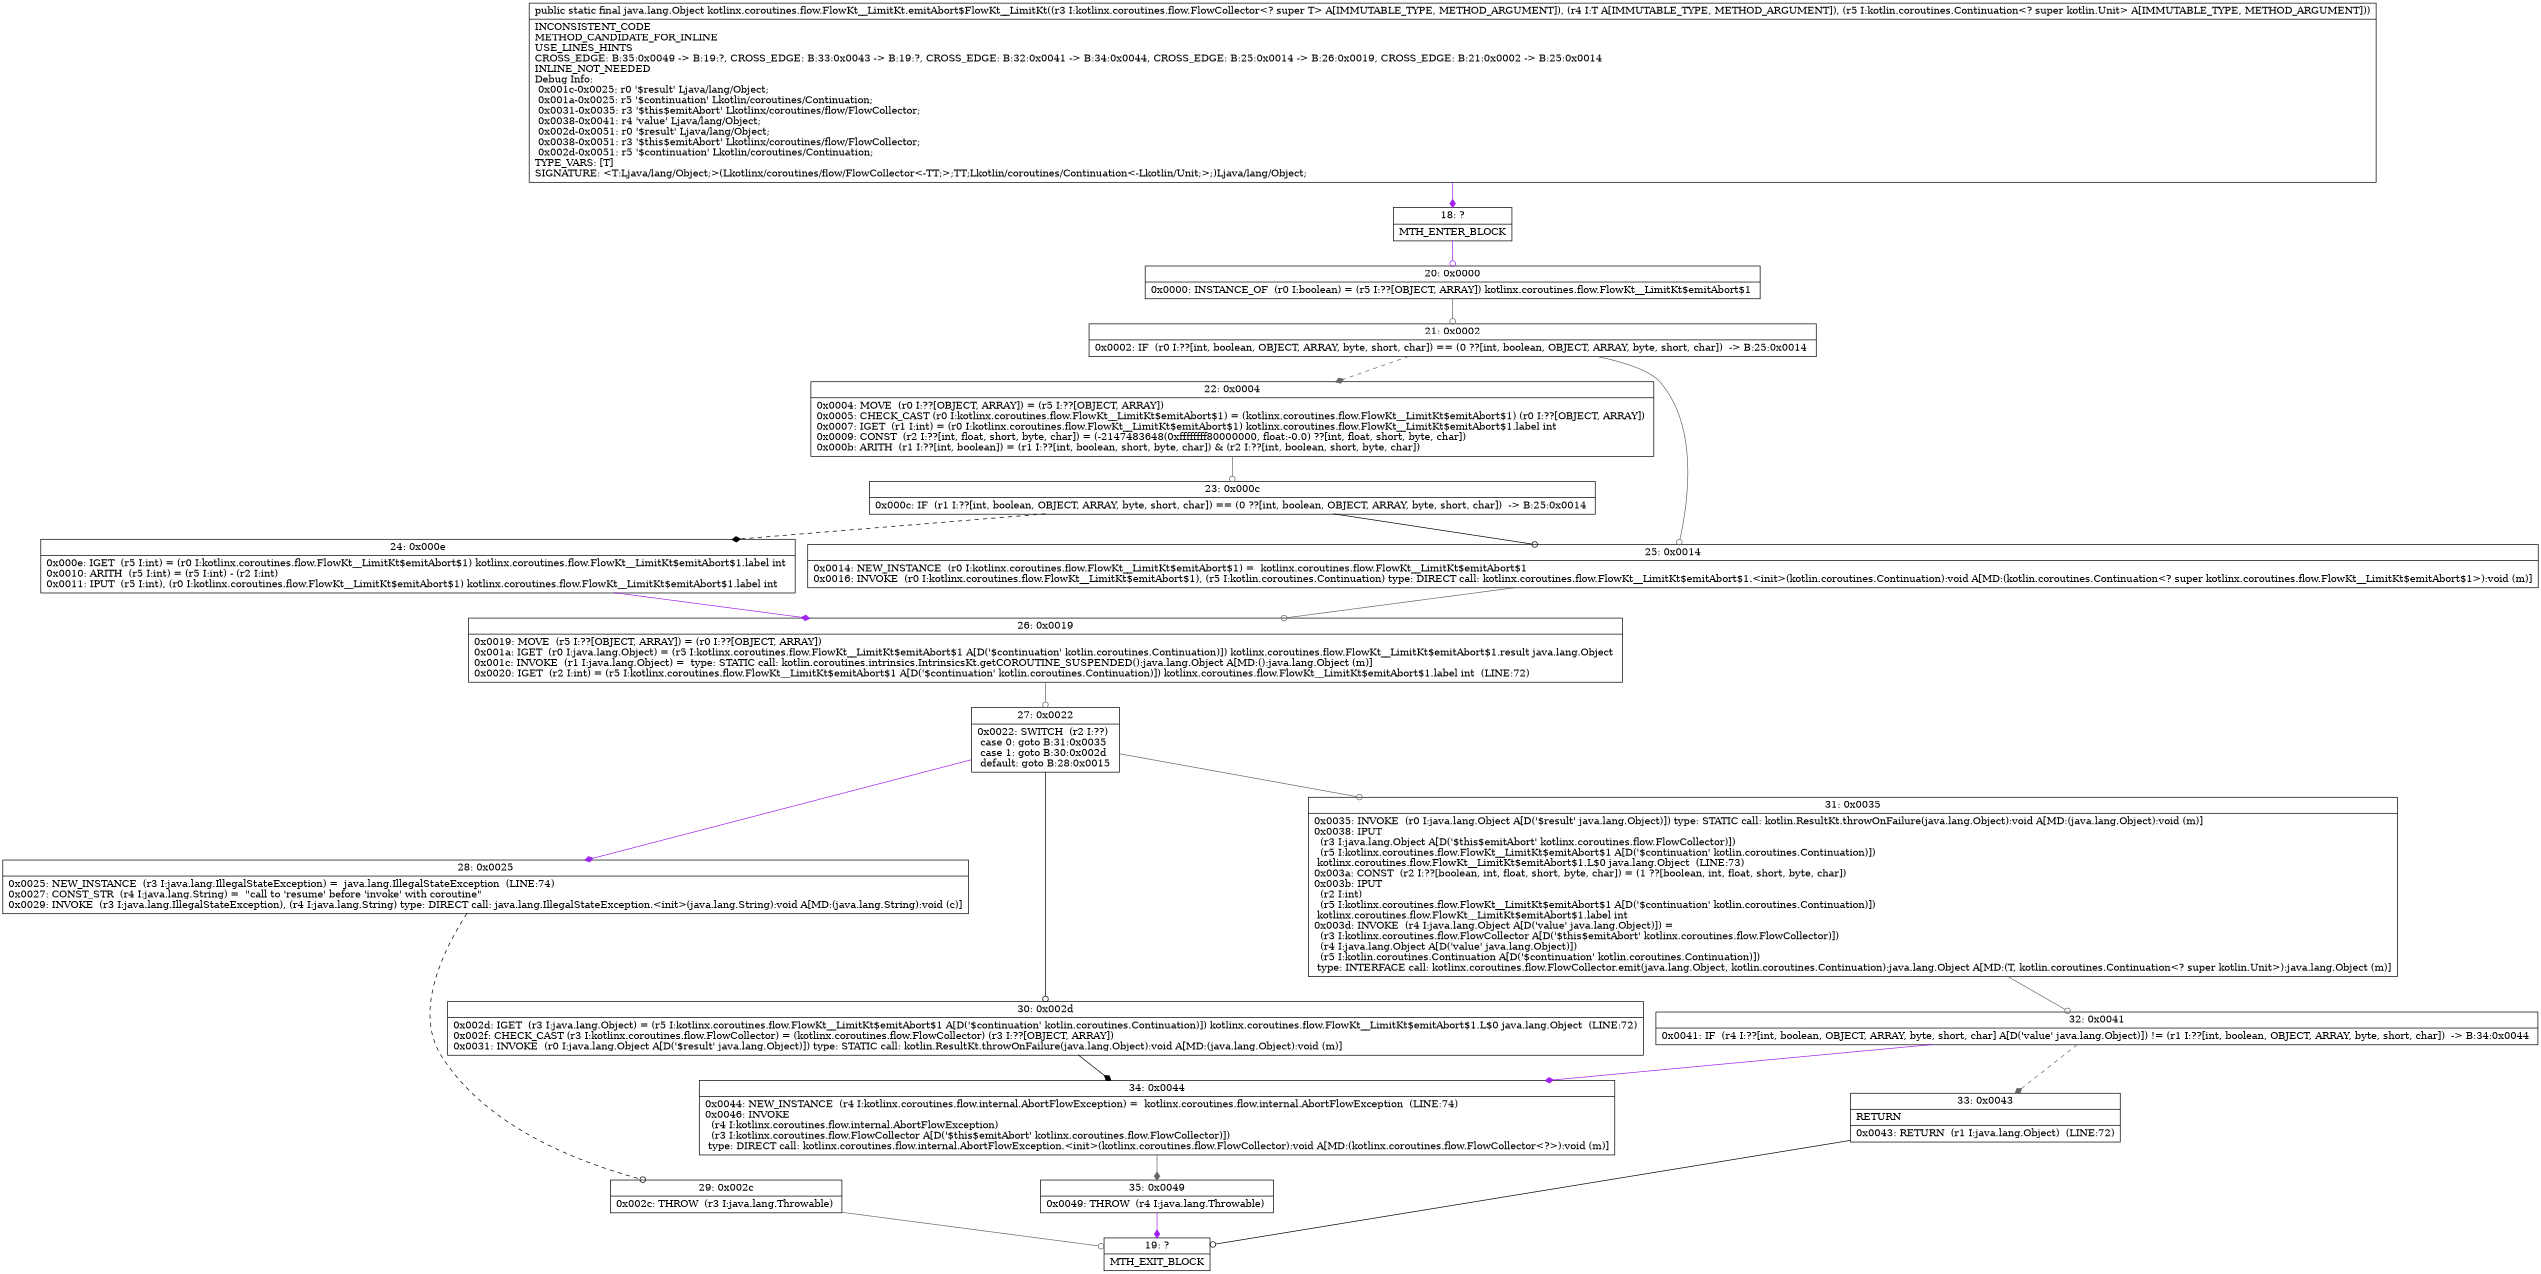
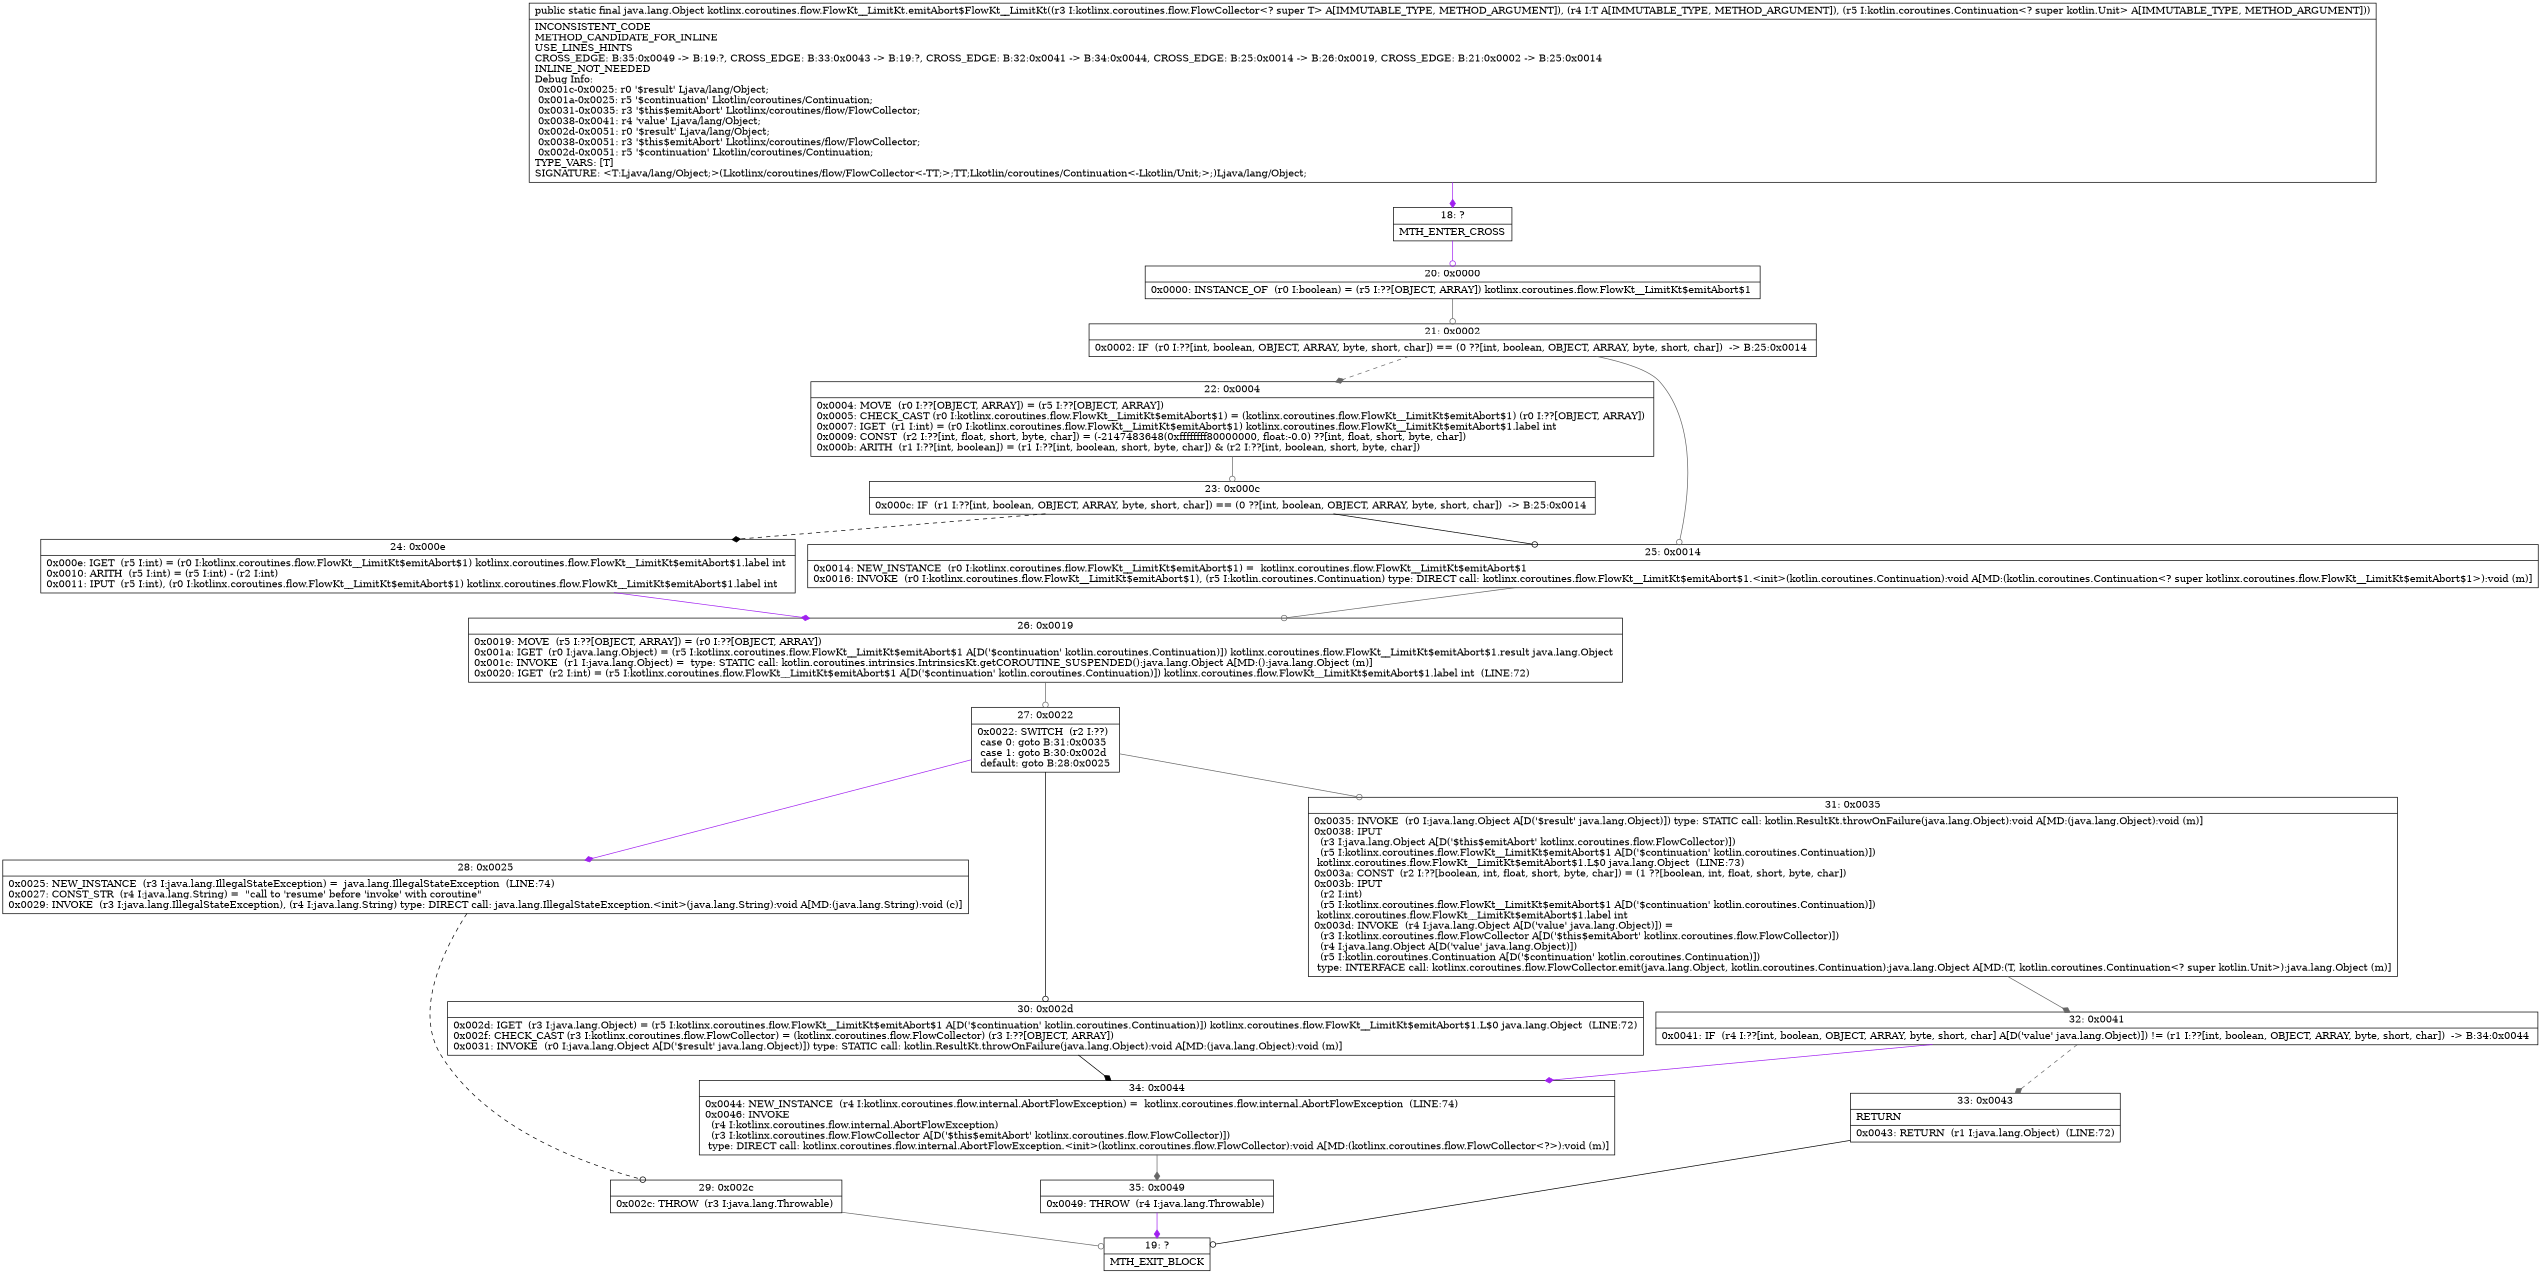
node "18: ?": text "MTH_ENTER_BLOCK" -> "MTH_ENTER_CROSS"
node "27: 0x0022": text "default: goto B:28:0x0015" -> "default: goto B:28:0x0025"
edge "31: 0x0035" -> "32: 0x0041": arrowhead odot -> diamond
